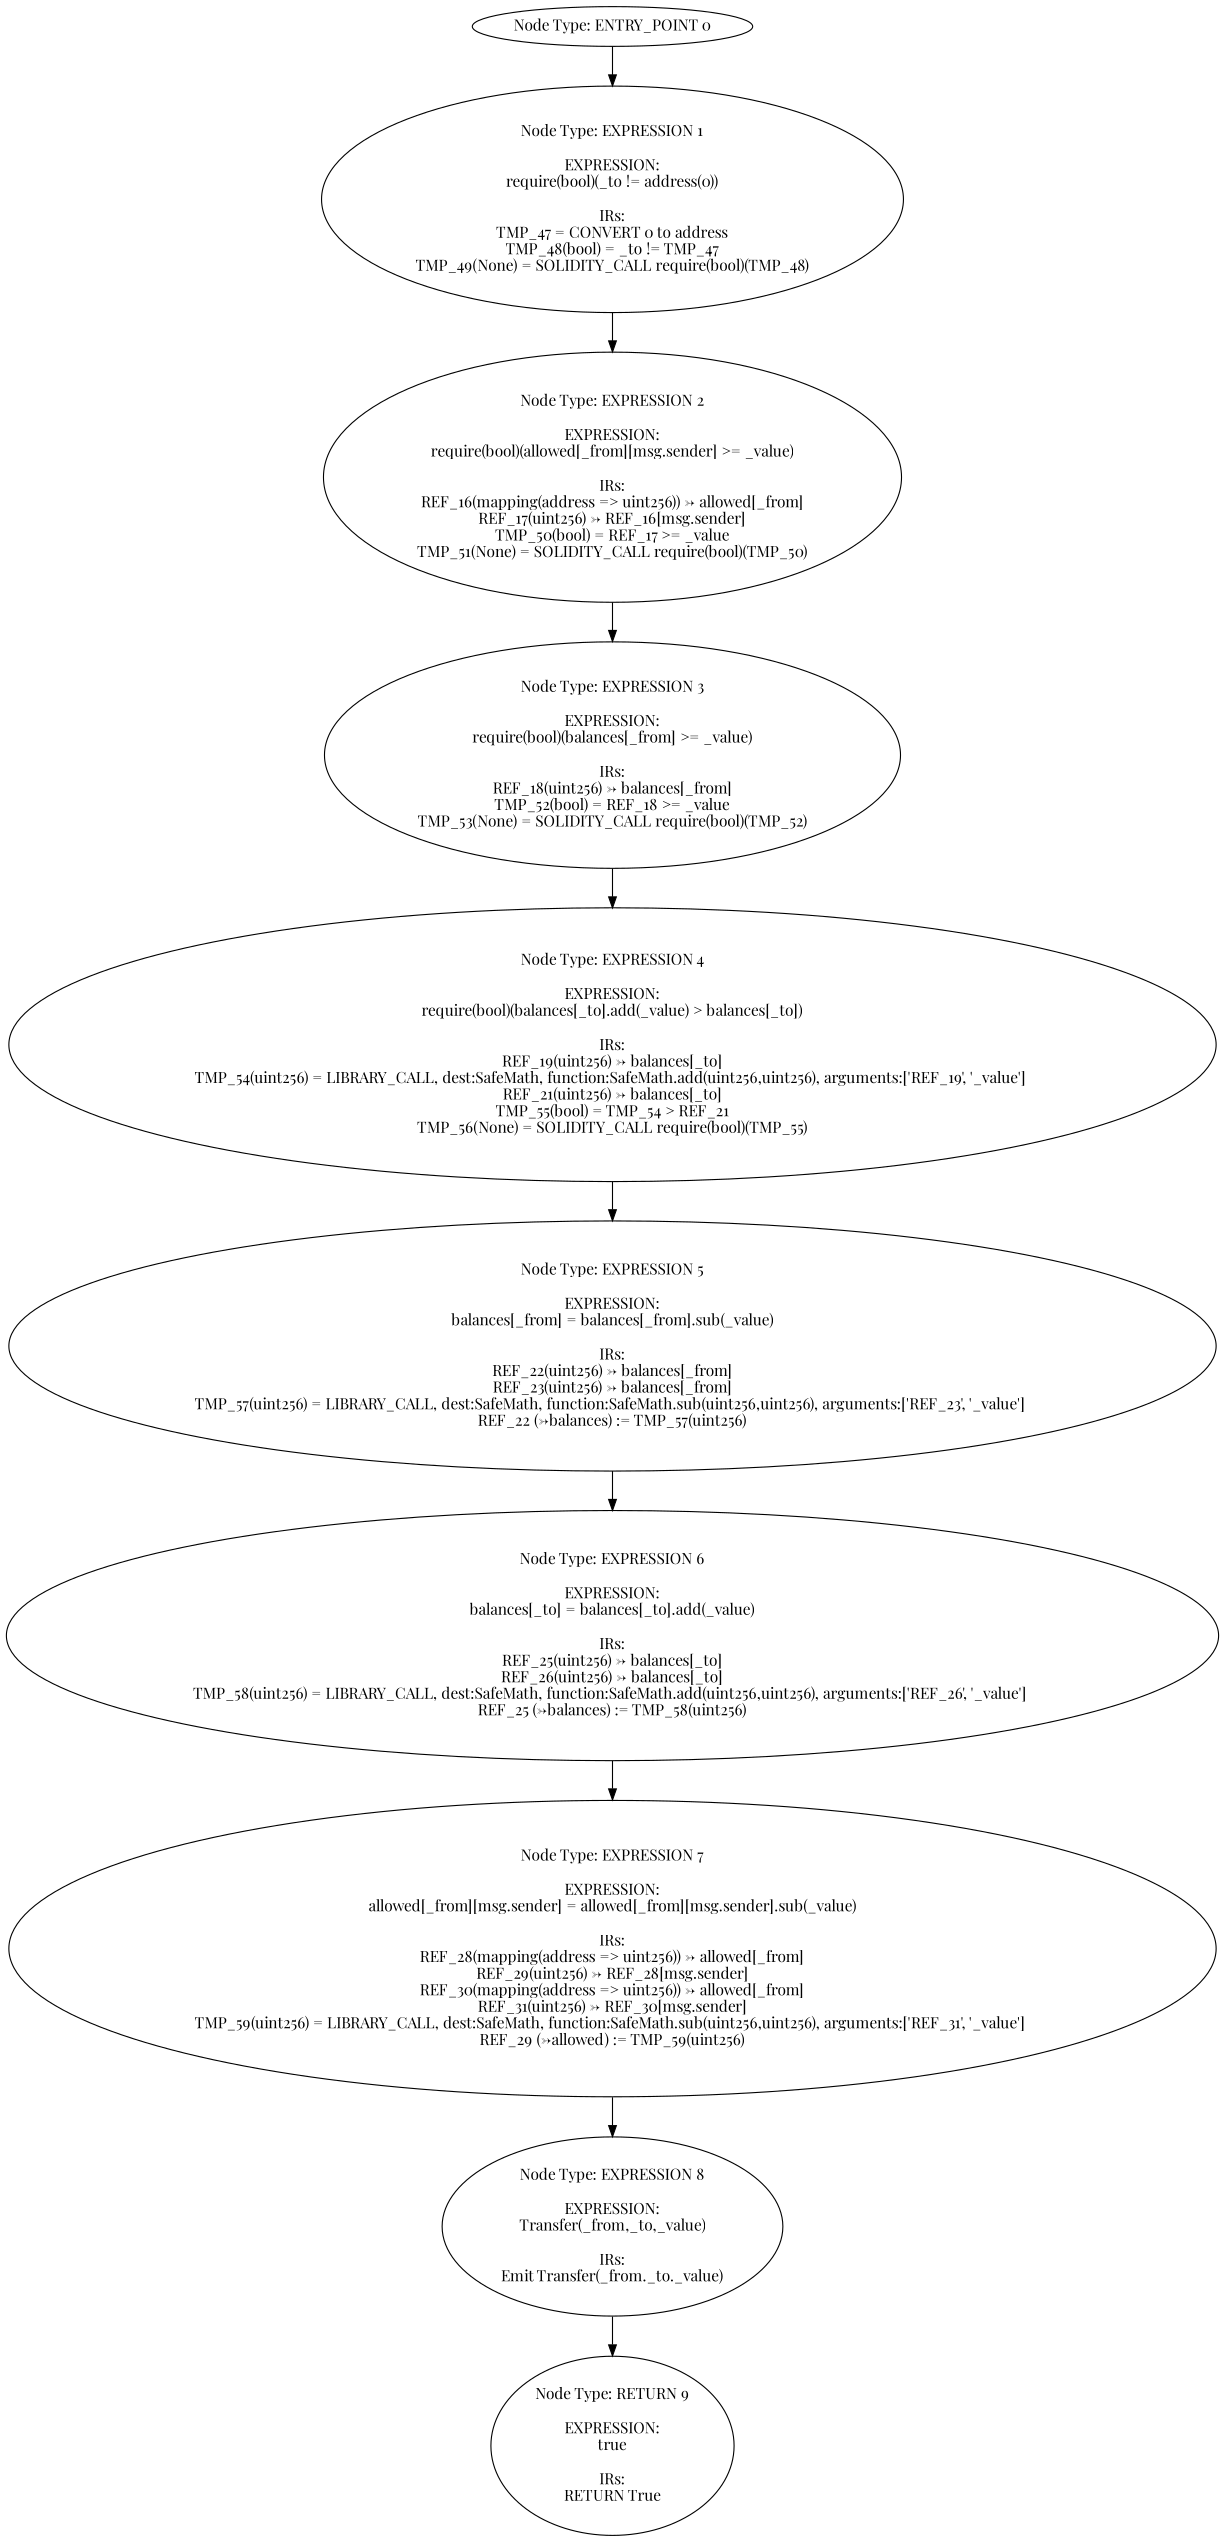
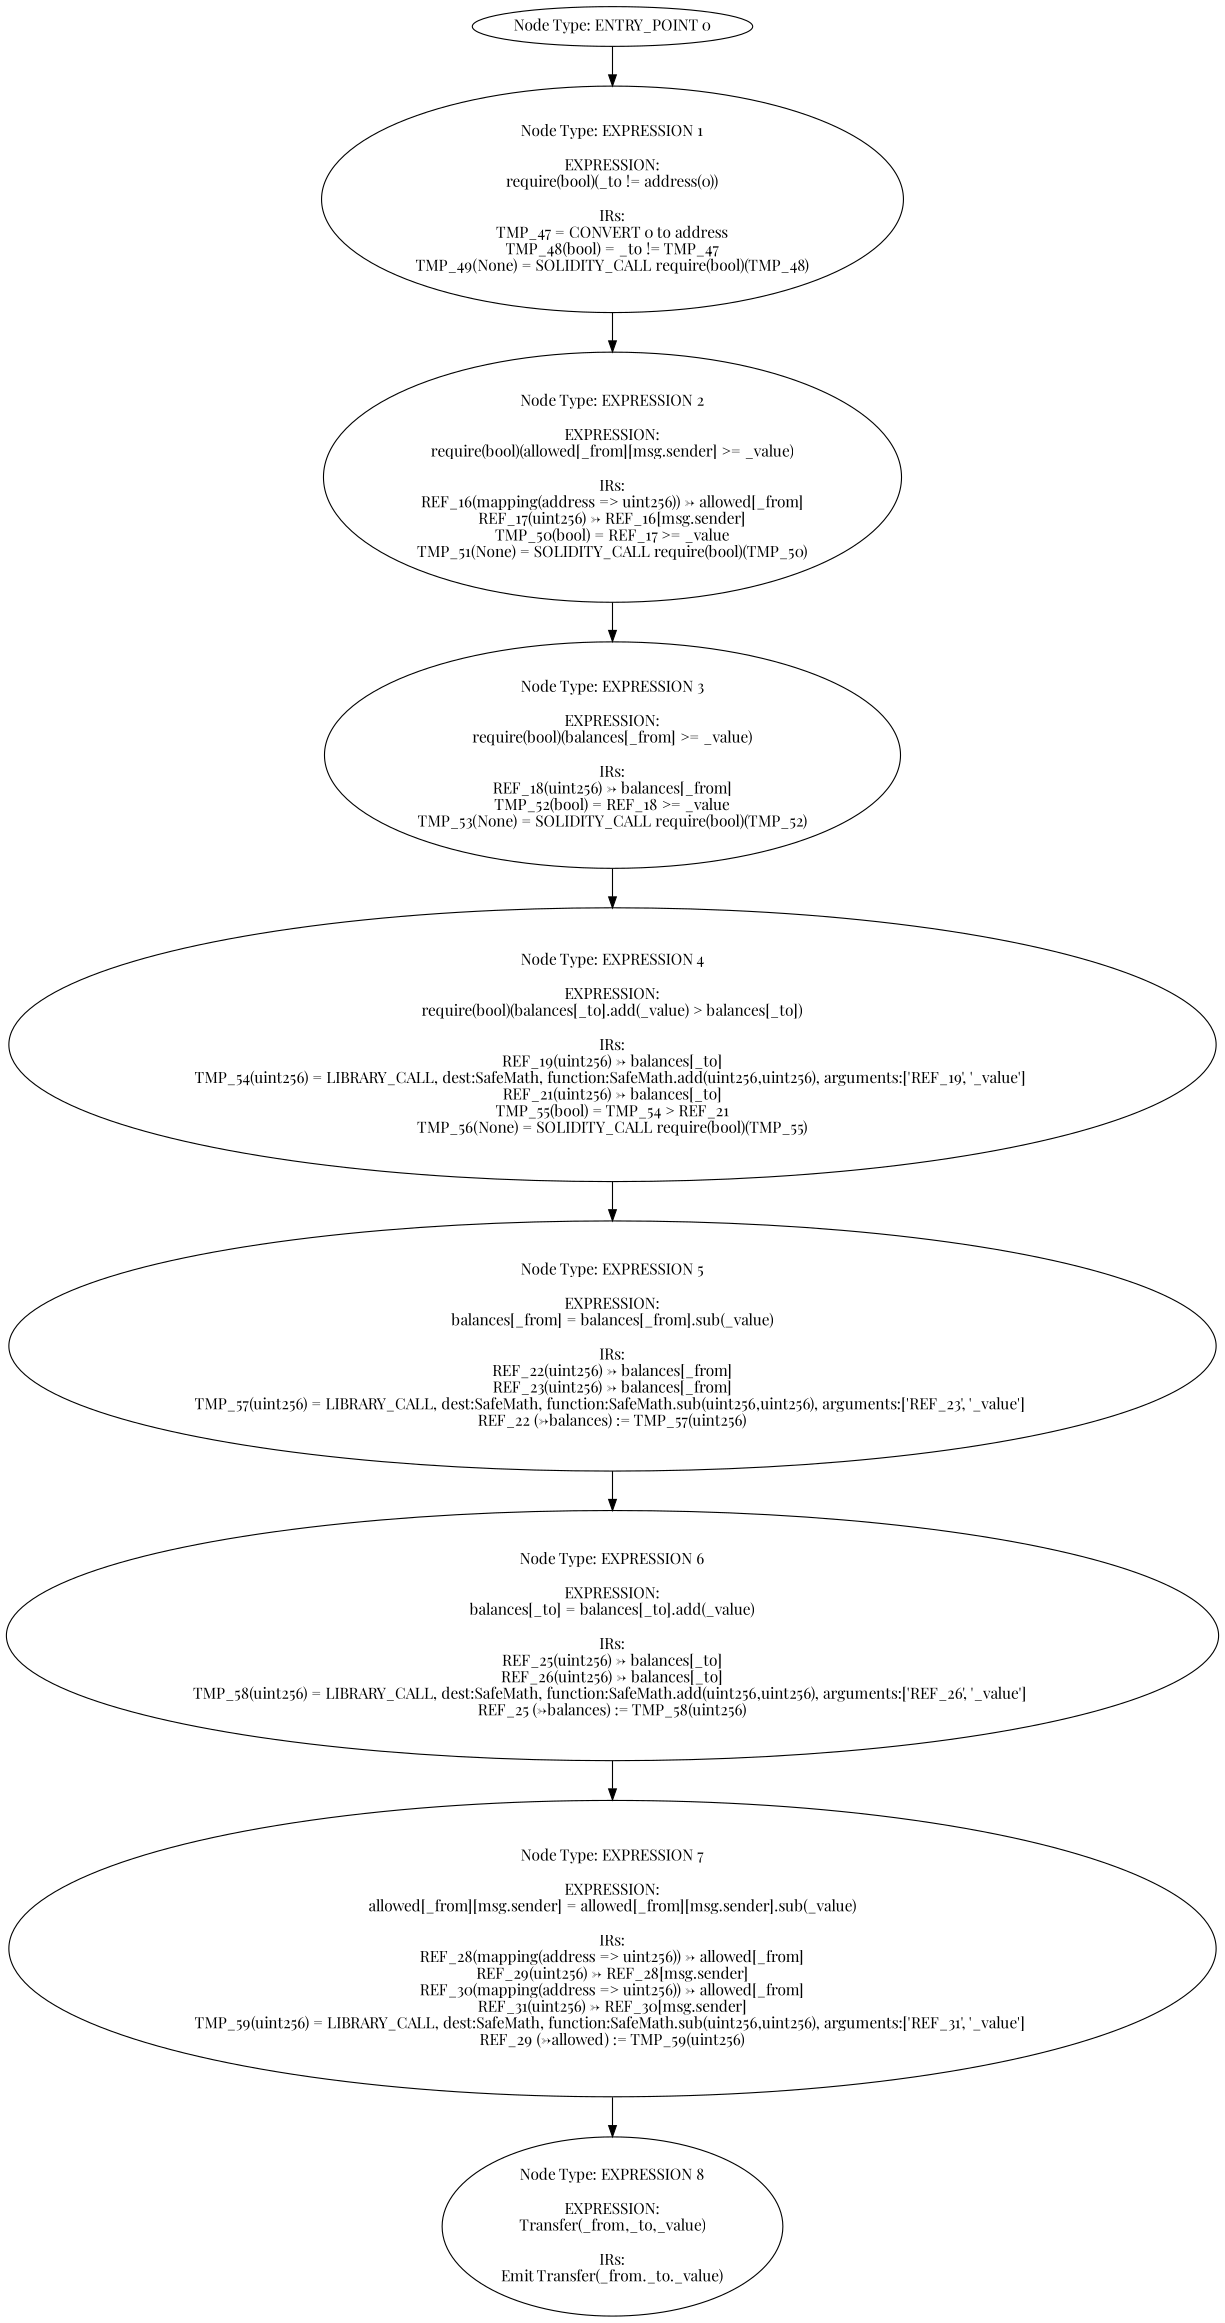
node "Node Type: RETURN 9 EXPRESSION: true IRs: RETURN True": removed
